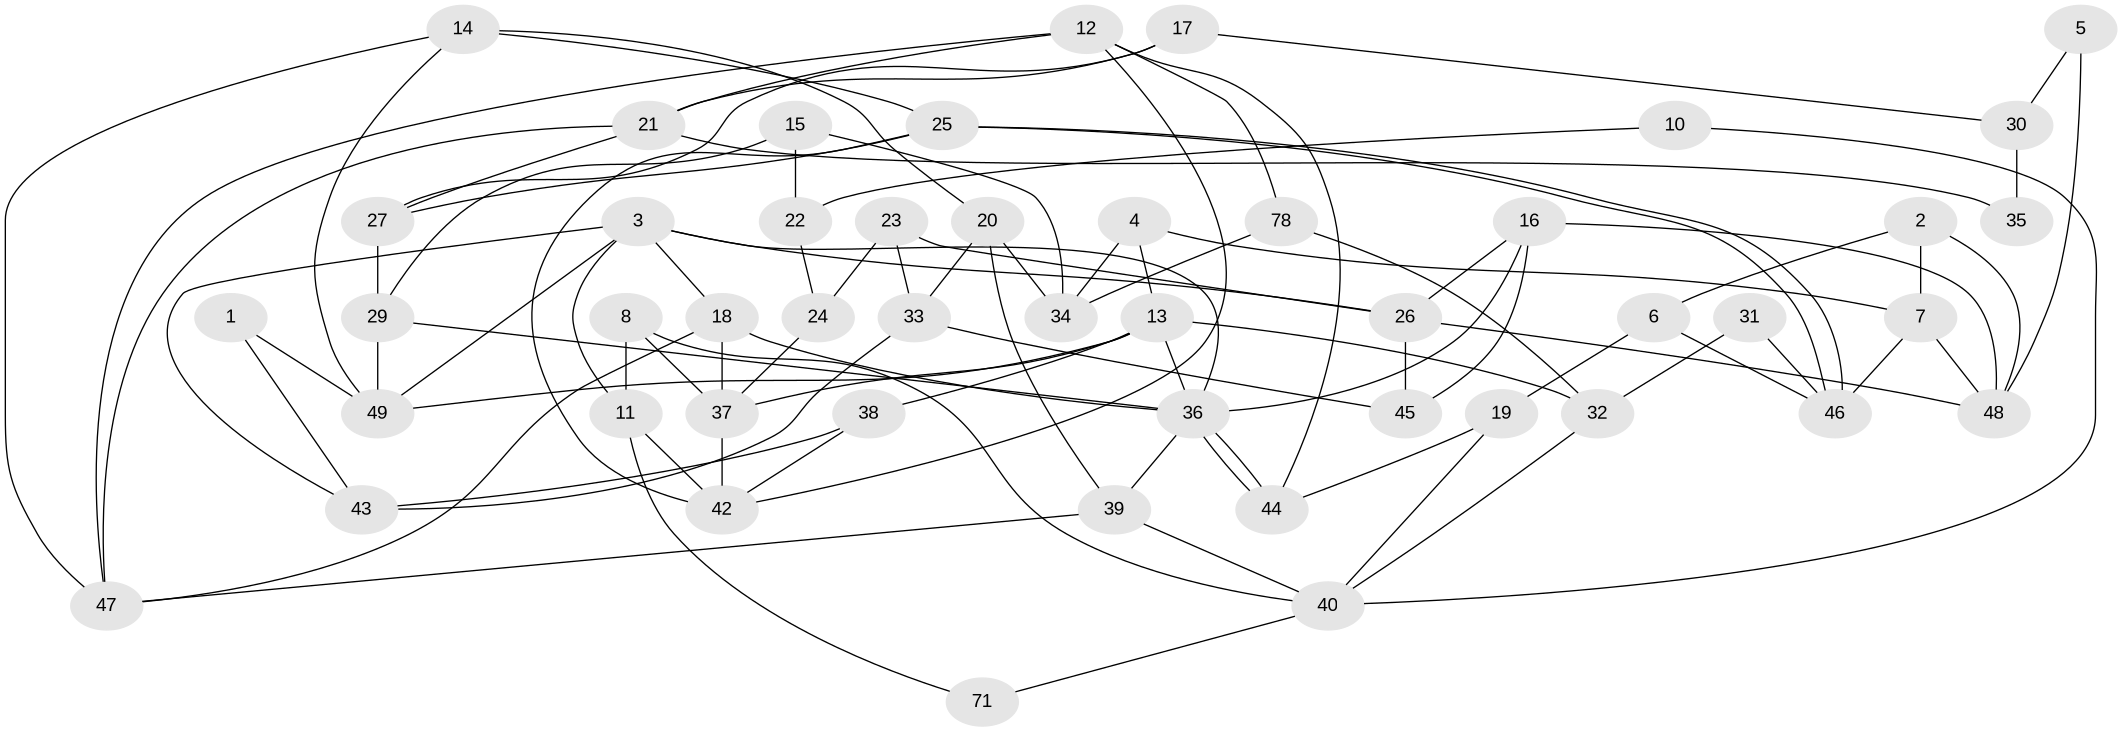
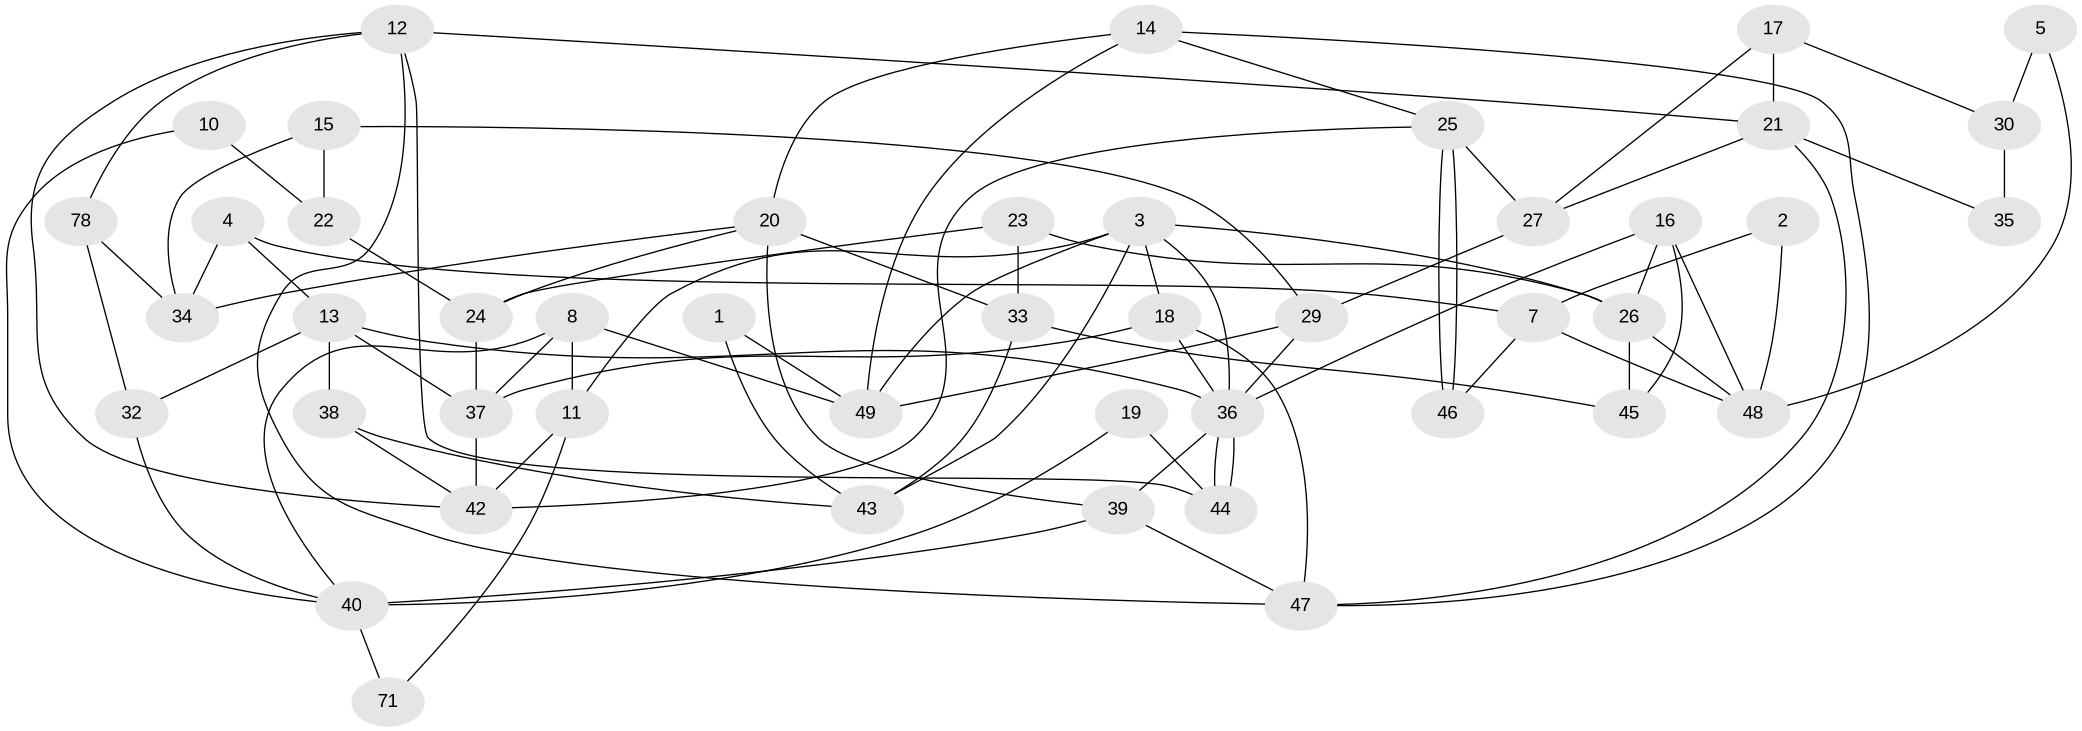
edge "20" -- "24": added
node "6": removed
node "31": removed
edge "13" -- "49": now "8" -- "49"
